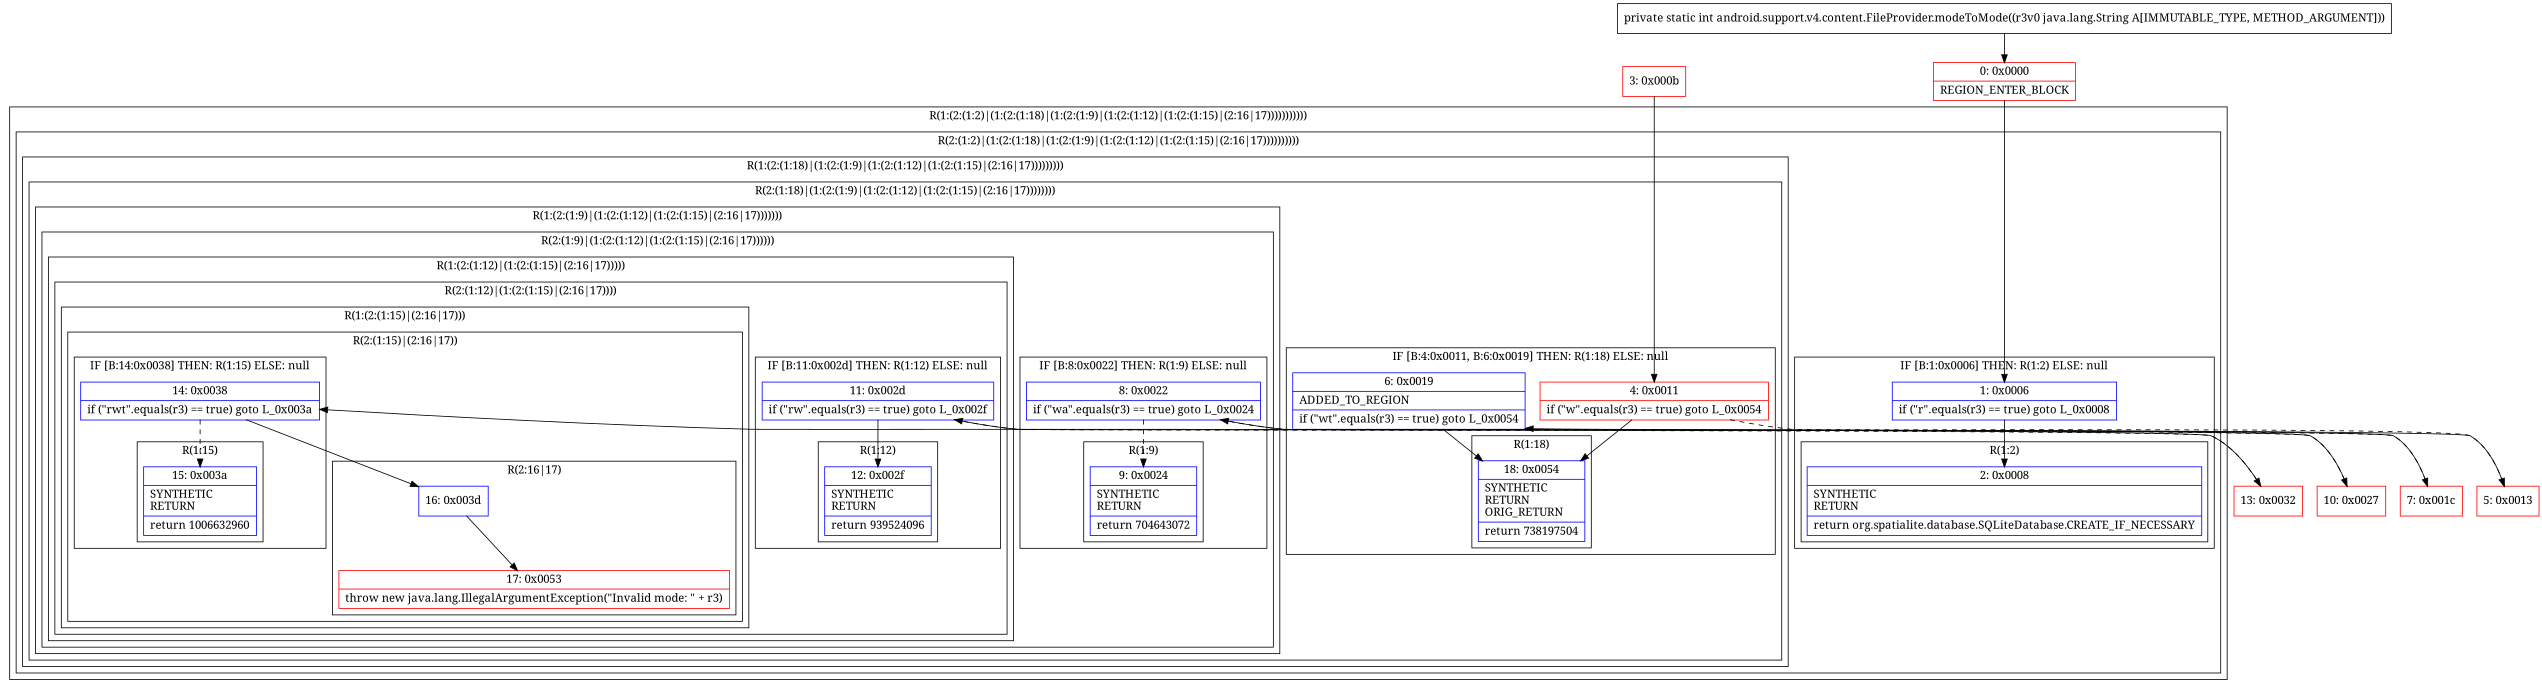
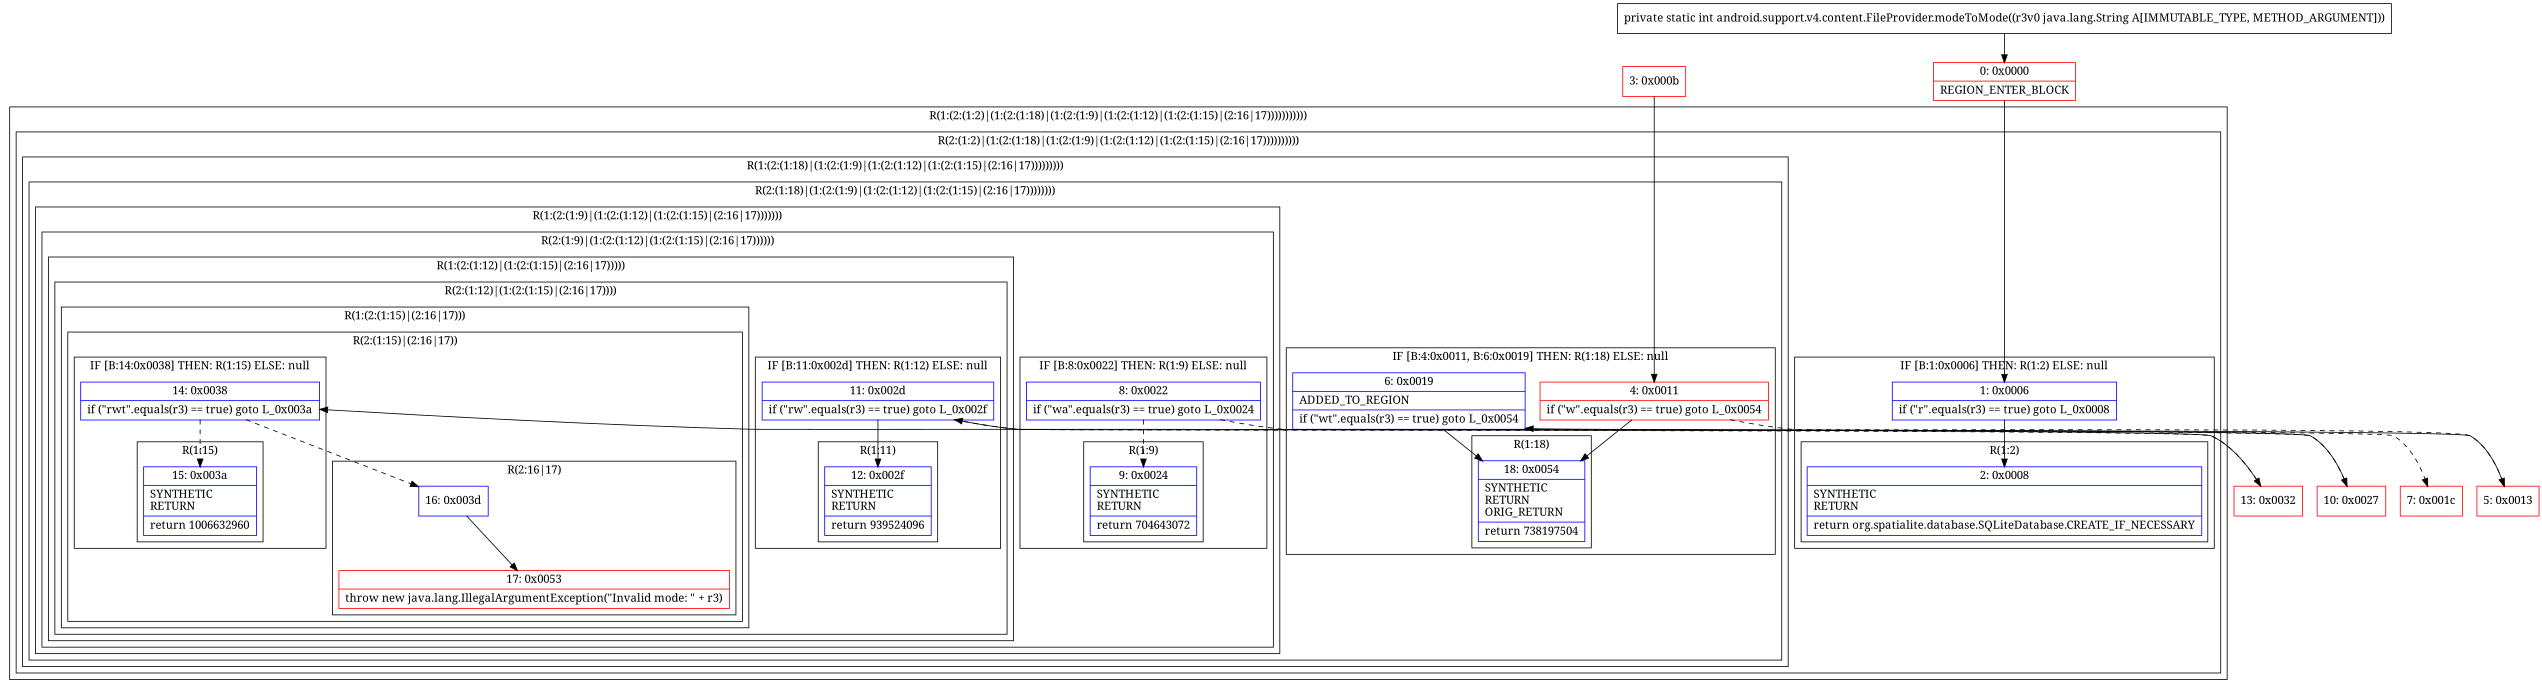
edge "7: 0x001c" -> "8: 0x0022": removed
cluster "R(1:12)": label "R(1:12)" -> "R(1:11)"
edge "14: 0x0038" -> "16: 0x003d": style solid -> dashed
